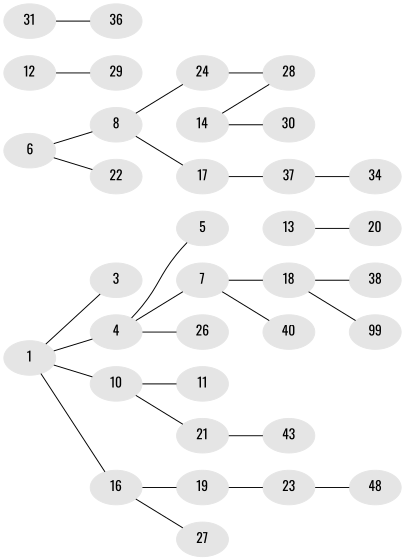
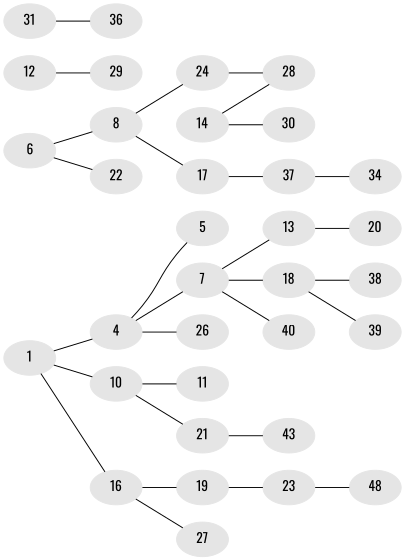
edge "13" -- "7": added
node "3": removed
node "99": label "99" -> "39"
